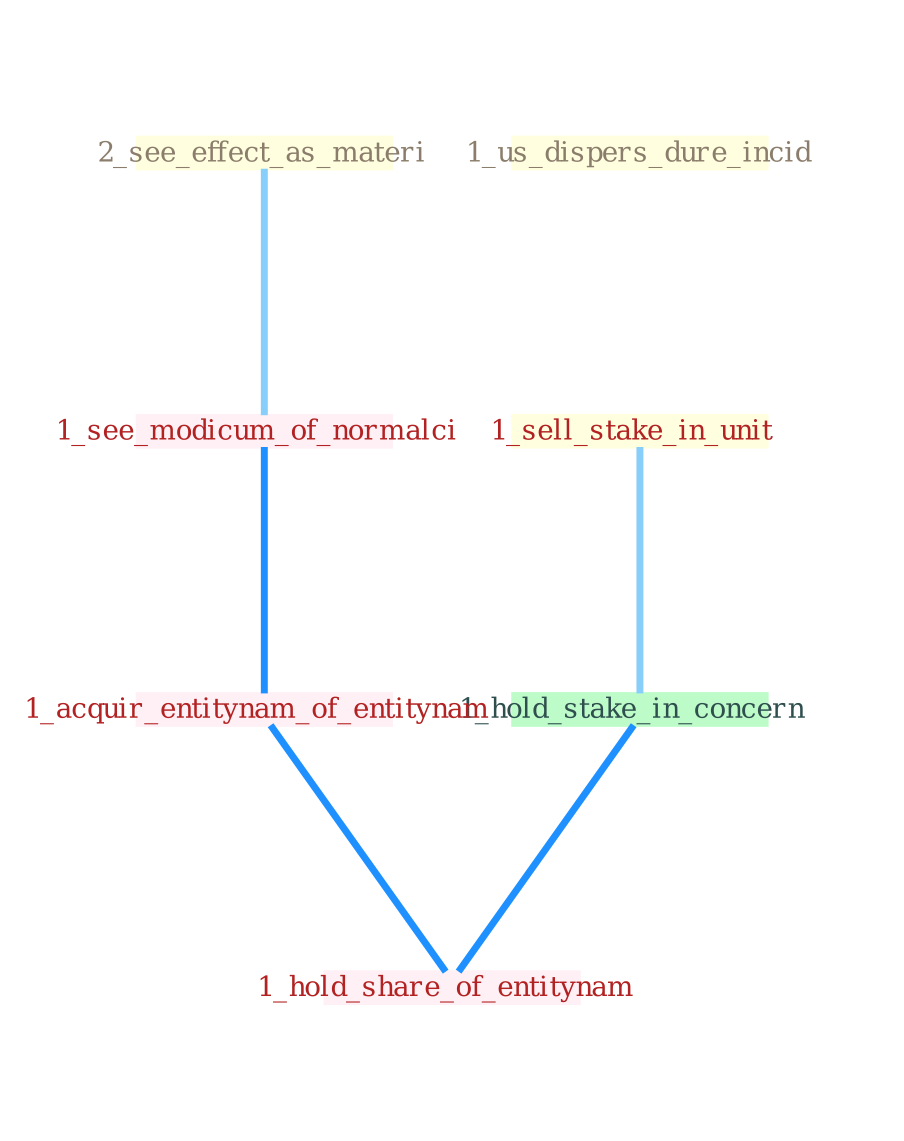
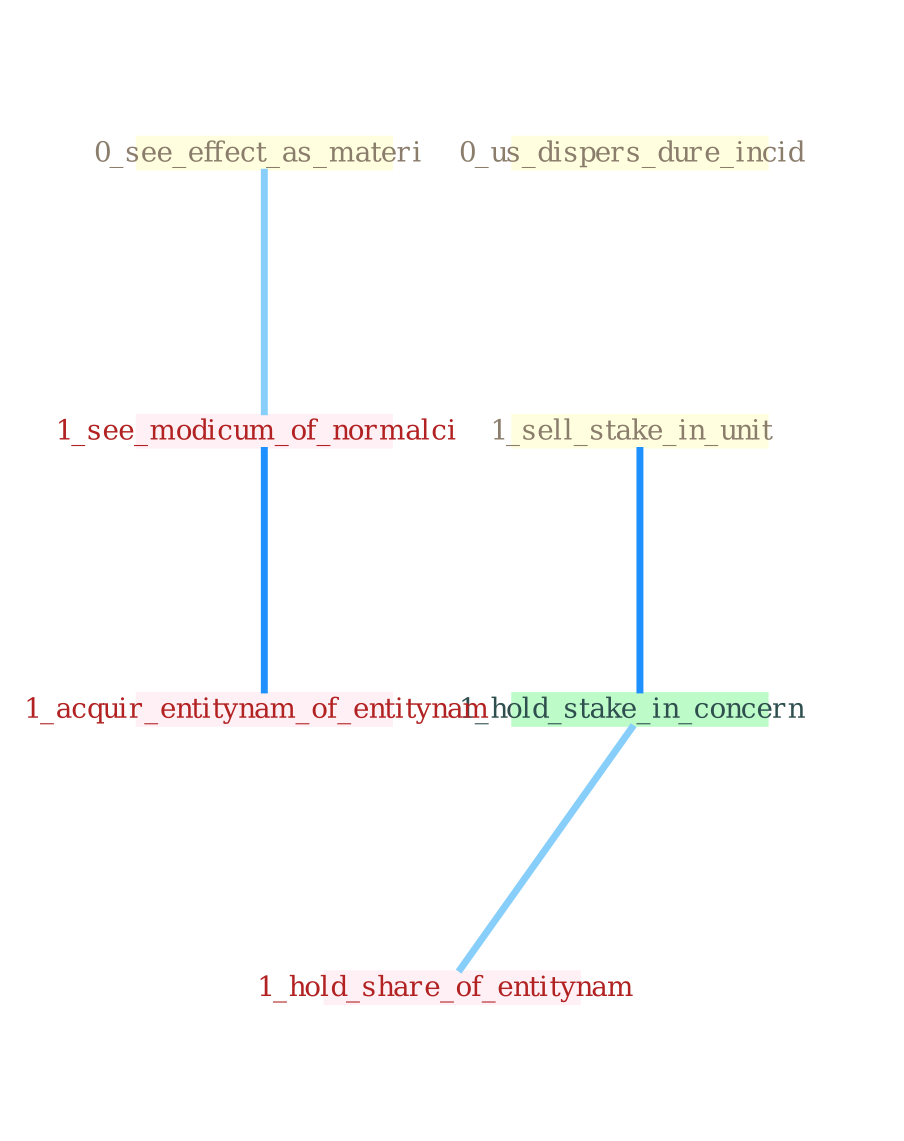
node "2_see_effect_as_materi": label "2_see_effect_as_materi" -> "0_see_effect_as_materi"
node "1_us_dispers_dure_incid": label "1_us_dispers_dure_incid" -> "0_us_dispers_dure_incid"
node "1_sell_stake_in_unit": fontcolor #b22222 -> #8b7d6b
edge "1_sell_stake_in_unit" -- "1_hold_stake_in_concern": color #87cefa -> #1e90ff
edge "1_acquir_entitynam_of_entitynam" -- "1_hold_share_of_entitynam": removed
edge "1_hold_stake_in_concern" -- "1_hold_share_of_entitynam": color #1e90ff -> #87cefa
